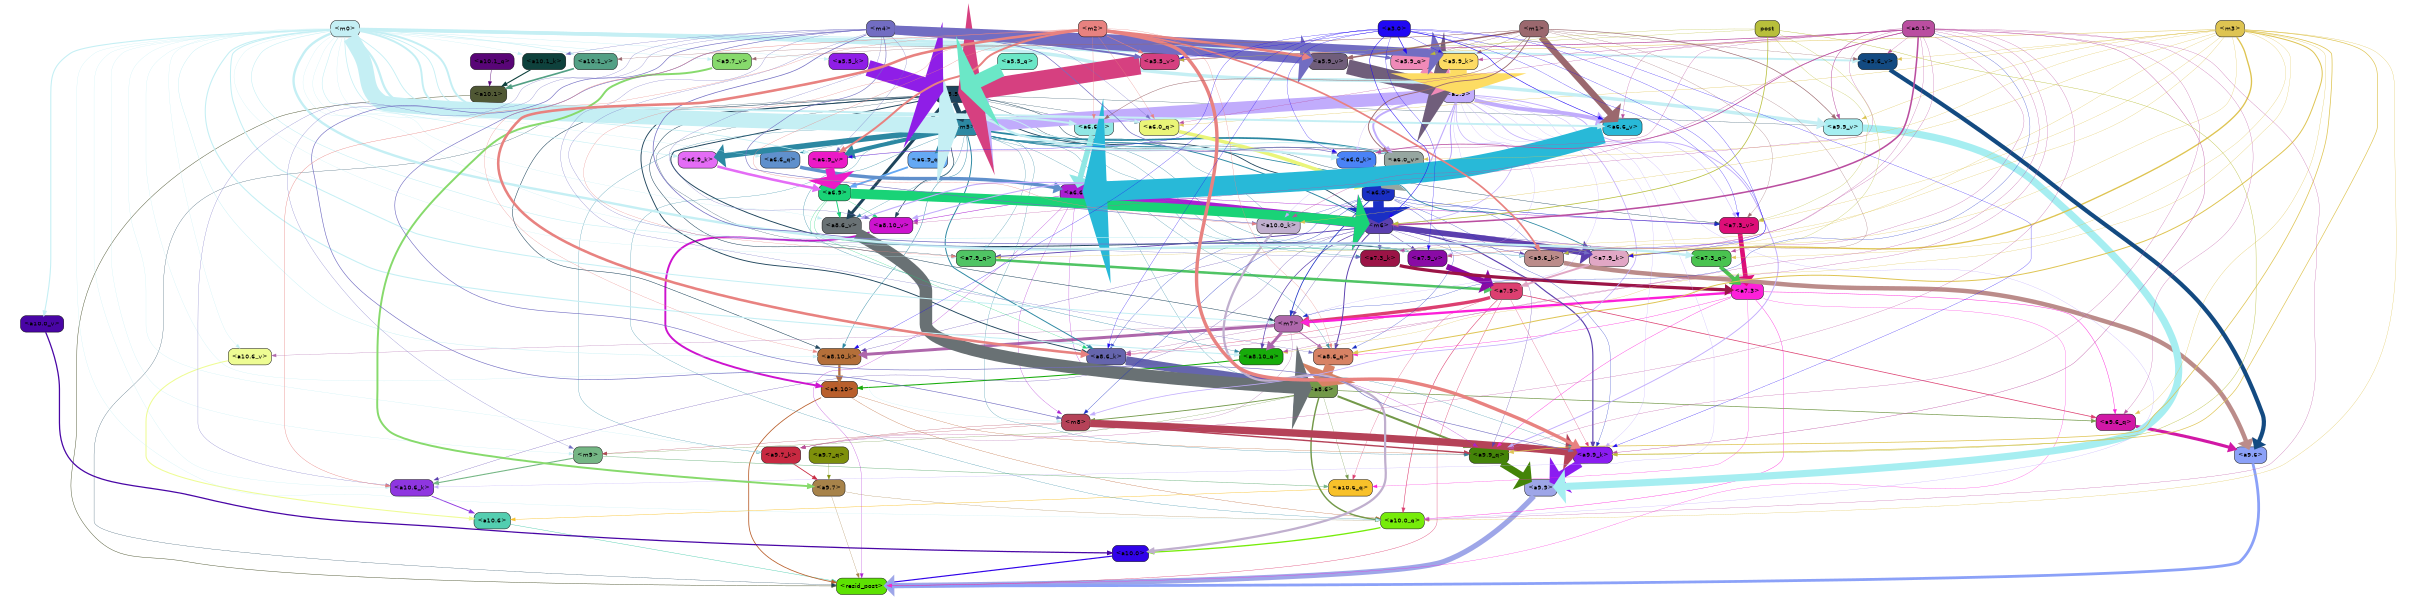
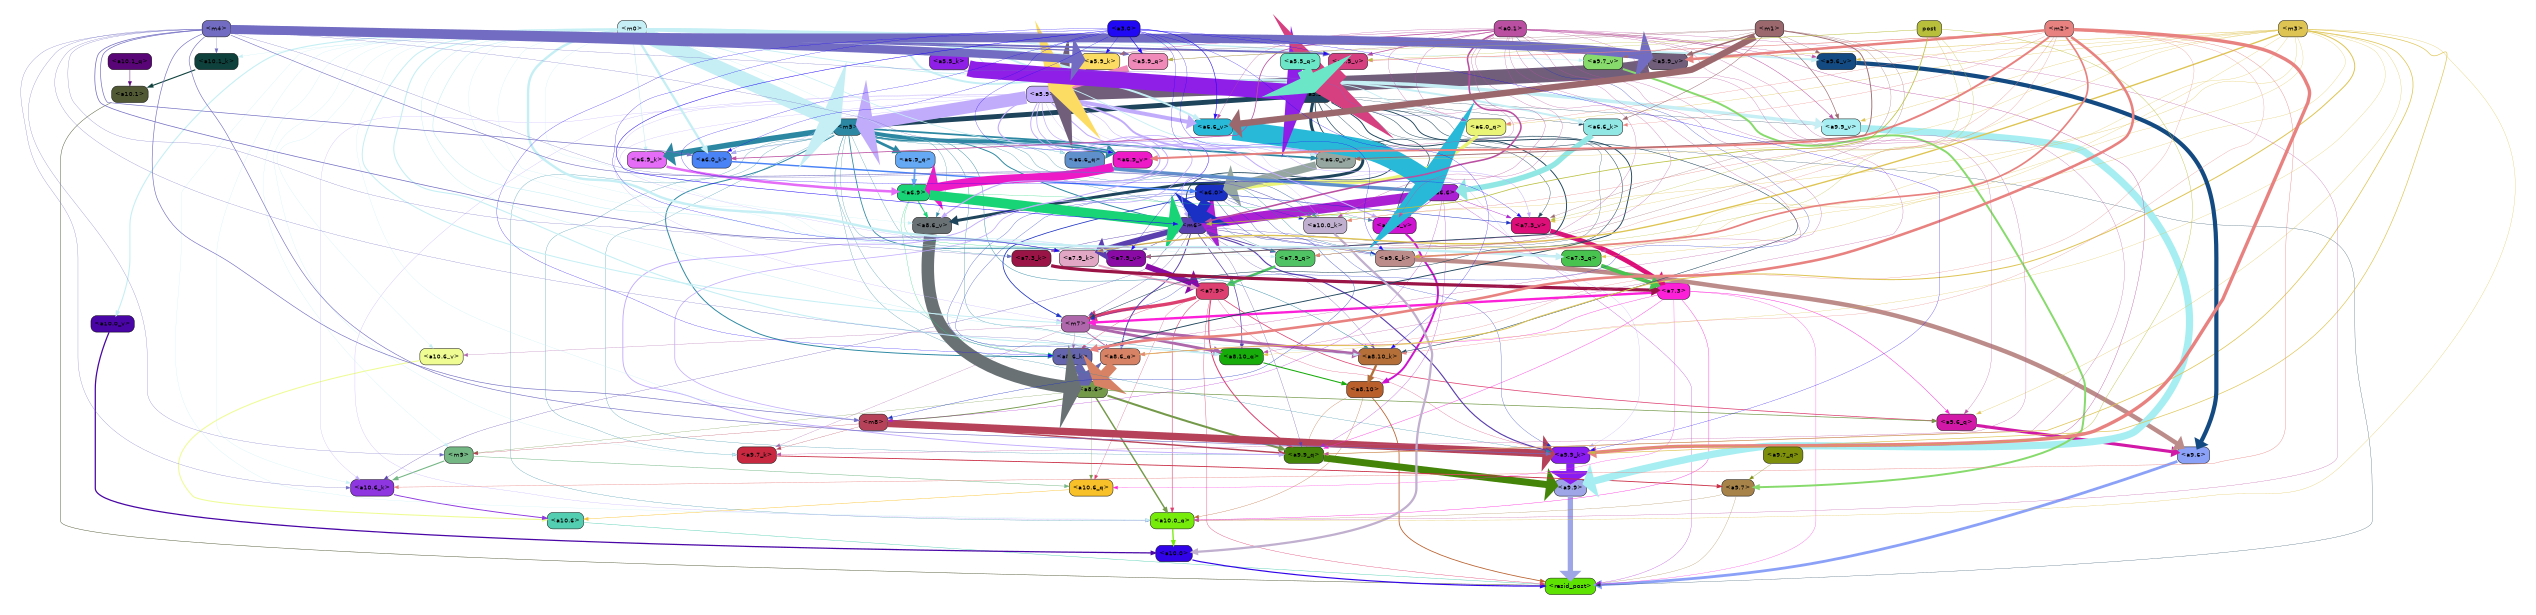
node "<a10.1_v>": removed
edge "<a7.9>" -> "<a9.9_q>": added
